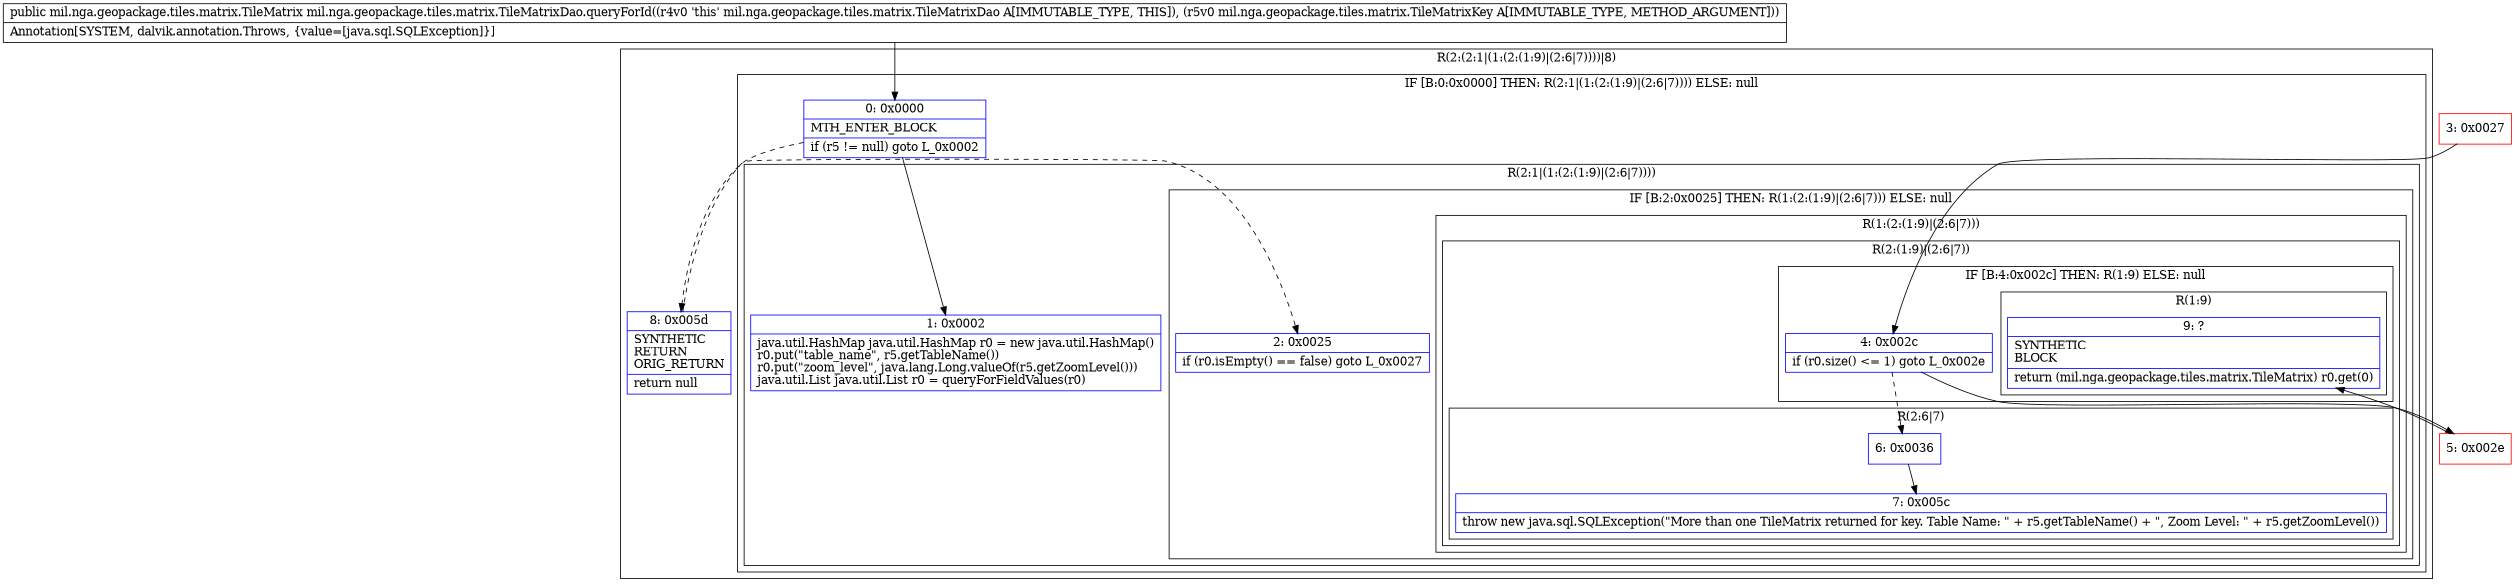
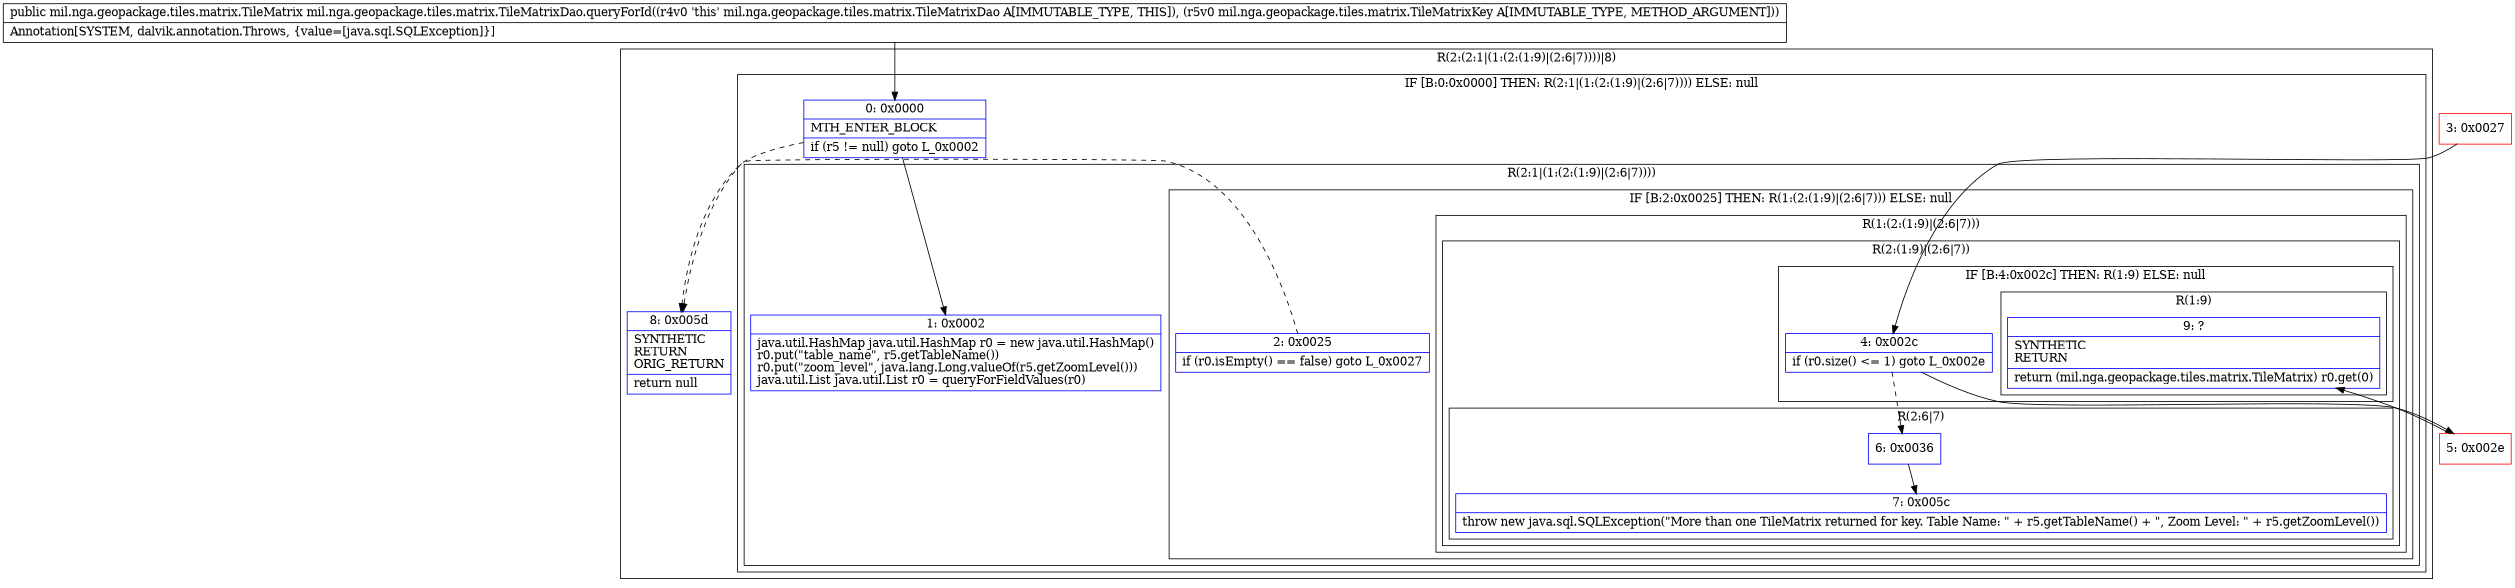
edge "8: 0x005d" -> "2: 0x0025": reversed
node "9: ?": text "BLOCK" -> "RETURN"
